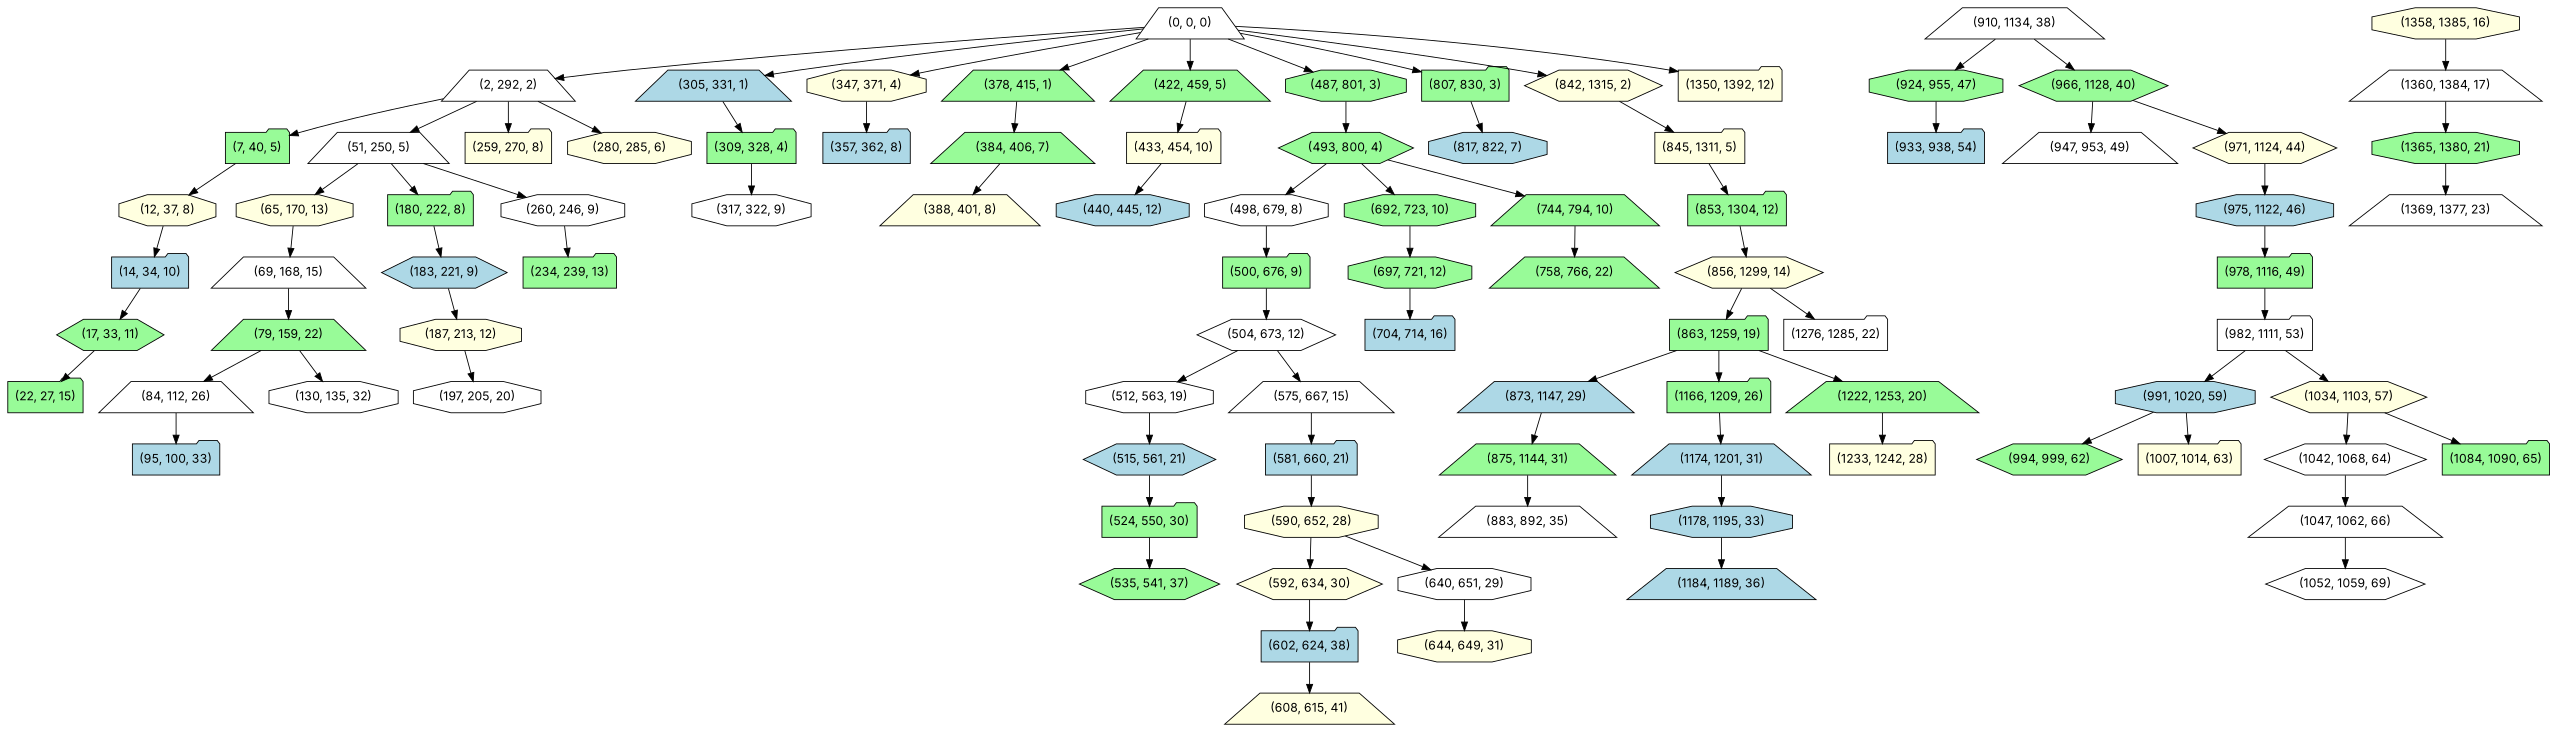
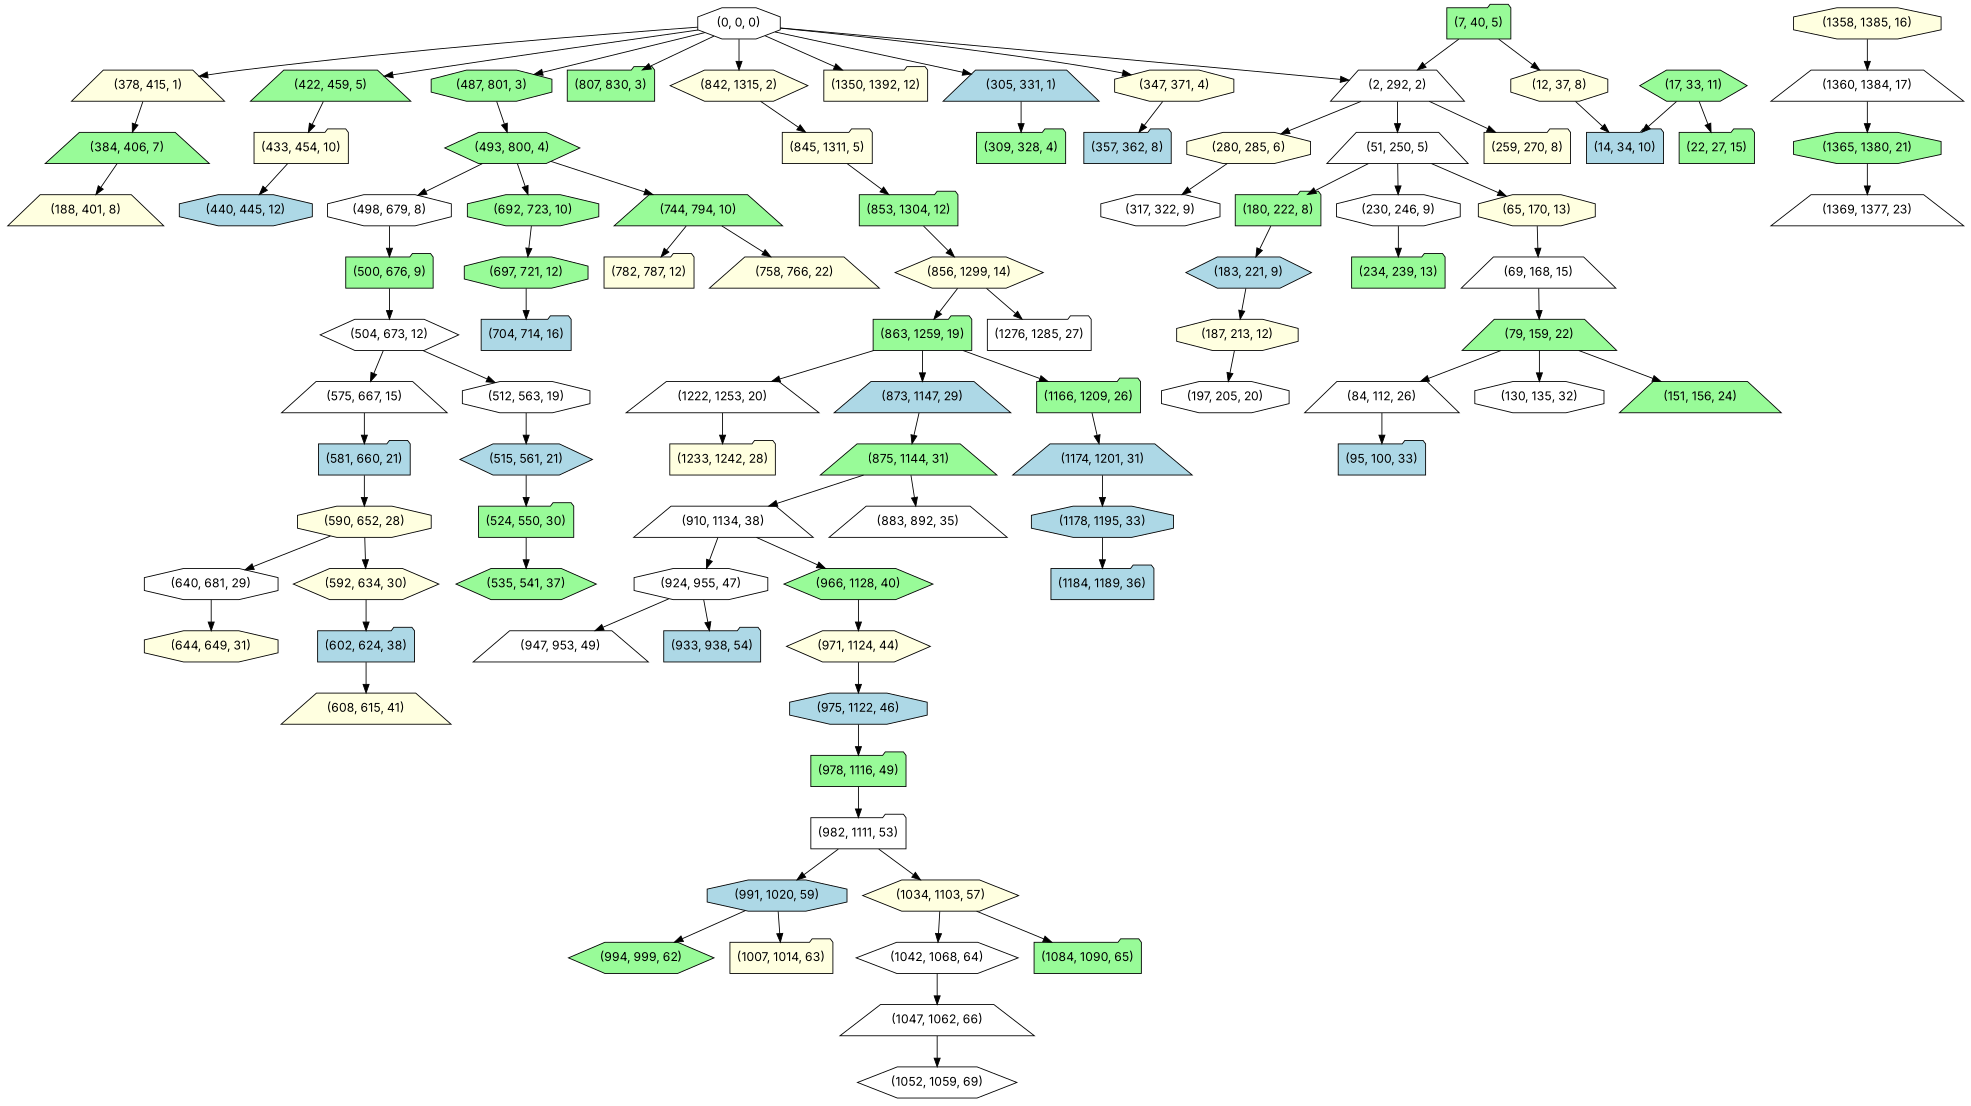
node "(0, 0, 0)": shape trapezium -> octagon
node "(378, 415, 1)": fillcolor palegreen -> lightyellow
node "(924, 955, 47)": fillcolor palegreen -> white
edge "(966, 1128, 40)" -> "(947, 953, 49)": now "(924, 955, 47)" -> "(947, 953, 49)"
edge "(2, 292, 2)" -> "(7, 40, 5)": reversed
node "(817, 822, 7)": removed
edge "(309, 328, 4)" -> "(317, 322, 9)": now "(280, 285, 6)" -> "(317, 322, 9)"
node "(260, 246, 9)": label "(260, 246, 9)" -> "(230, 246, 9)"
node "(388, 401, 8)": label "(388, 401, 8)" -> "(188, 401, 8)"
node "(782, 787, 12)": added
node "(758, 766, 22)": fillcolor palegreen -> lightyellow
edge "(14, 34, 10)" -> "(17, 33, 11)": reversed
node "(1276, 1285, 22)": label "(1276, 1285, 22)" -> "(1276, 1285, 27)"
node "(151, 156, 24)": added
node "(1222, 1253, 20)": fillcolor palegreen -> white
edge "(875, 1144, 31)" -> "(910, 1134, 38)": added
node "(640, 651, 29)": label "(640, 651, 29)" -> "(640, 681, 29)"
node "(1184, 1189, 36)": shape trapezium -> folder
